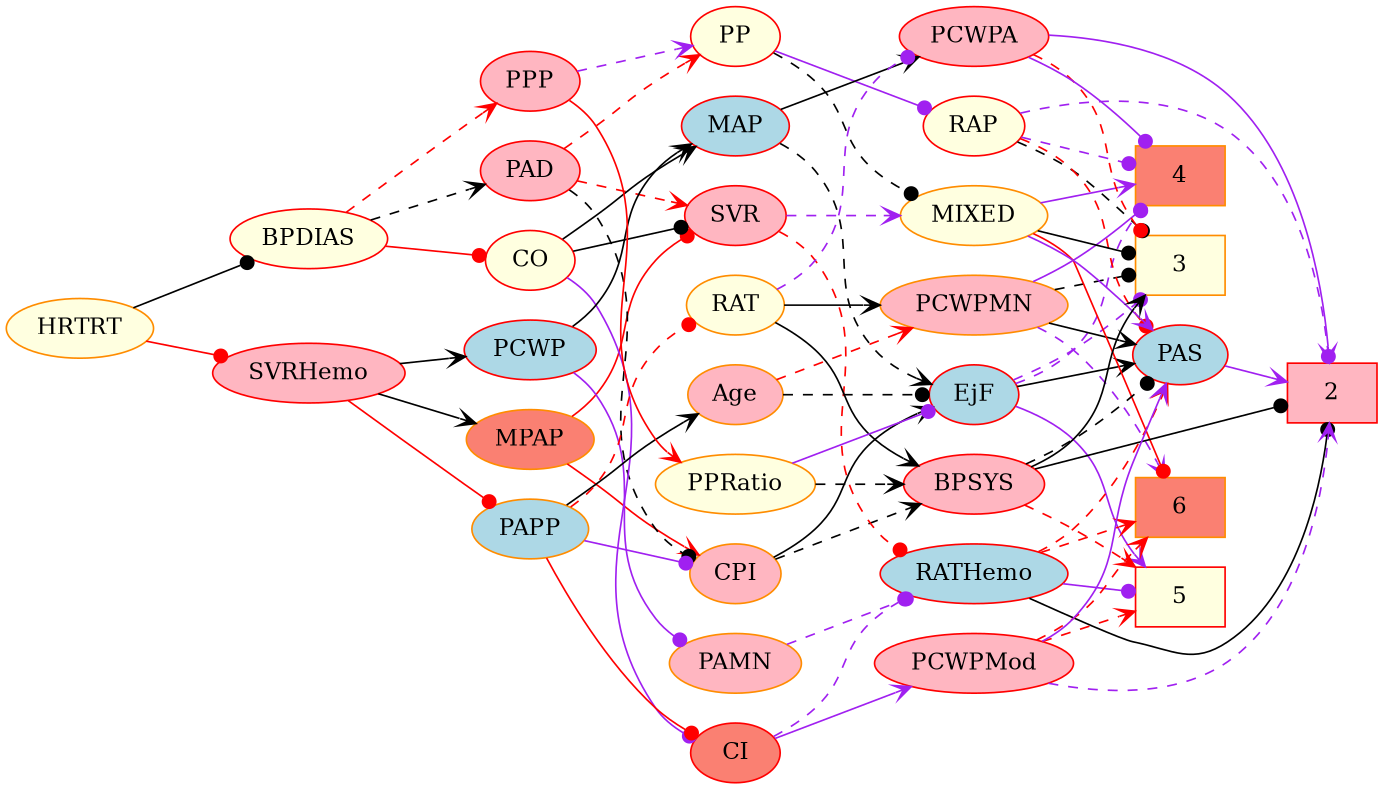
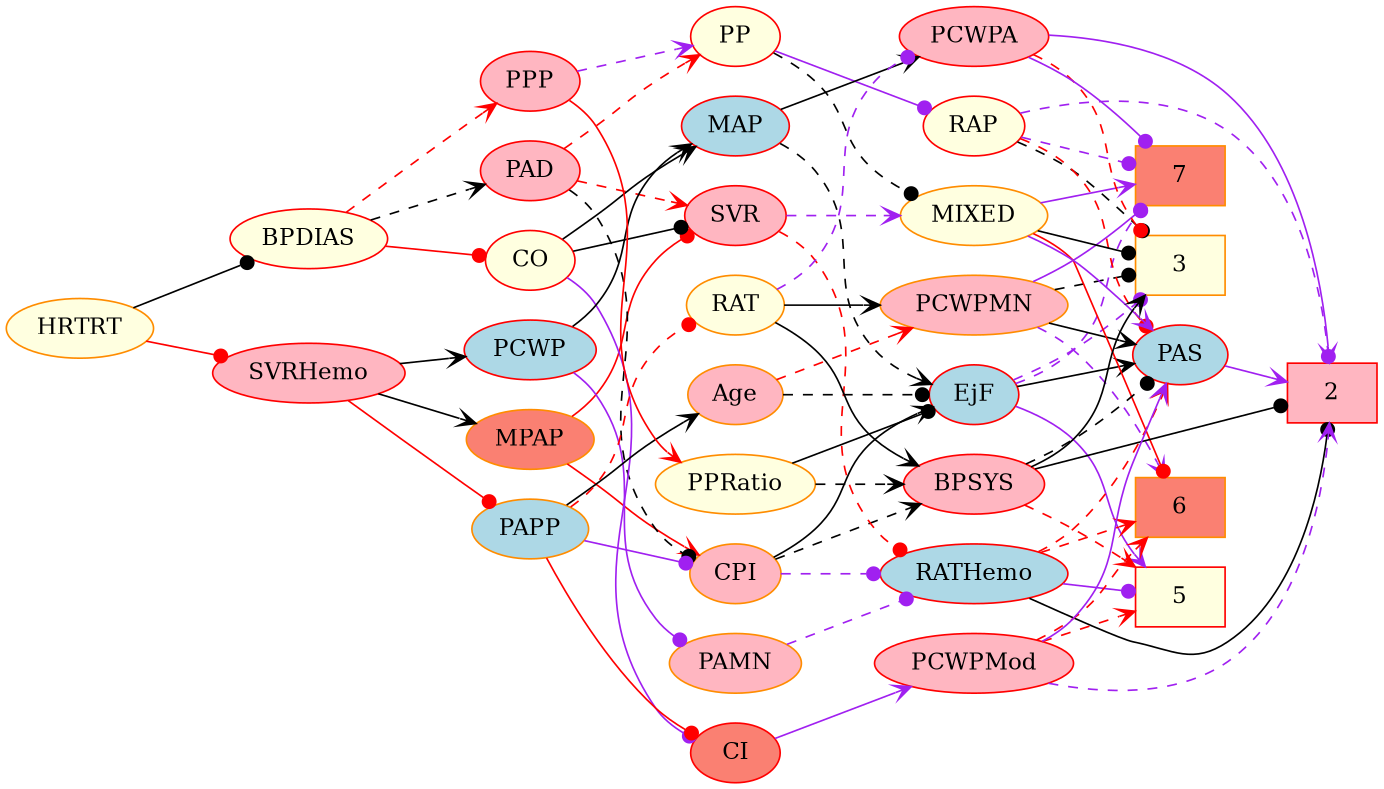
node "4": label "4" -> "7"
edge "PPRatio" -> "EjF": color purple -> black
edge "CI" -> "RATHemo": now "CPI" -> "RATHemo"
